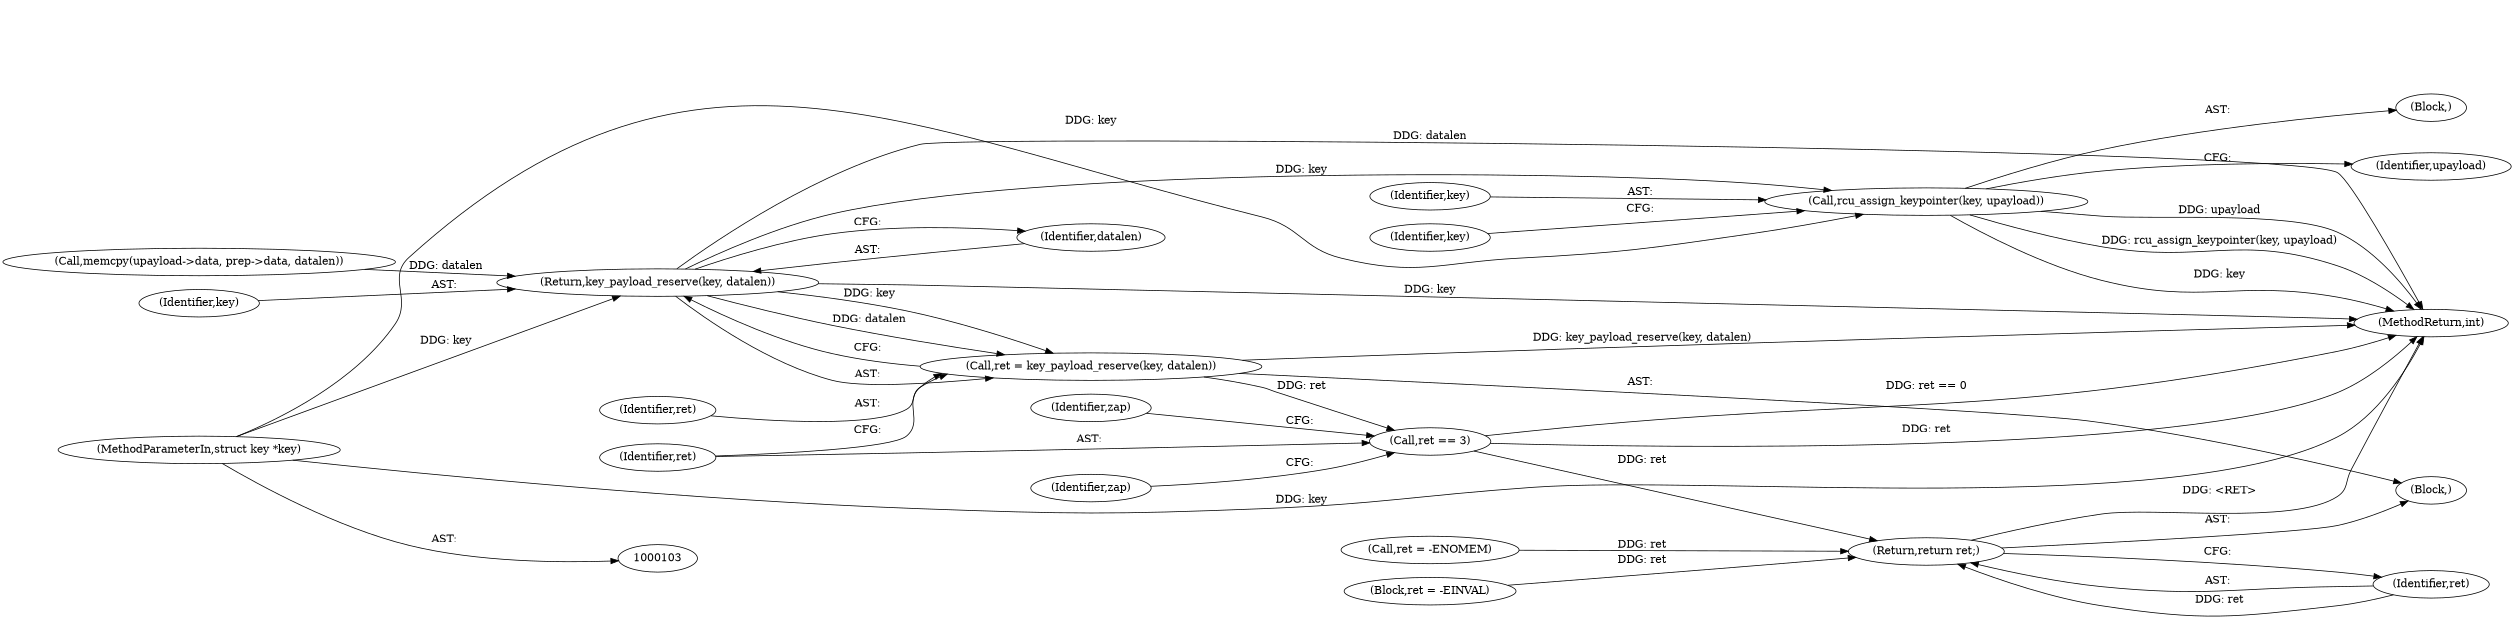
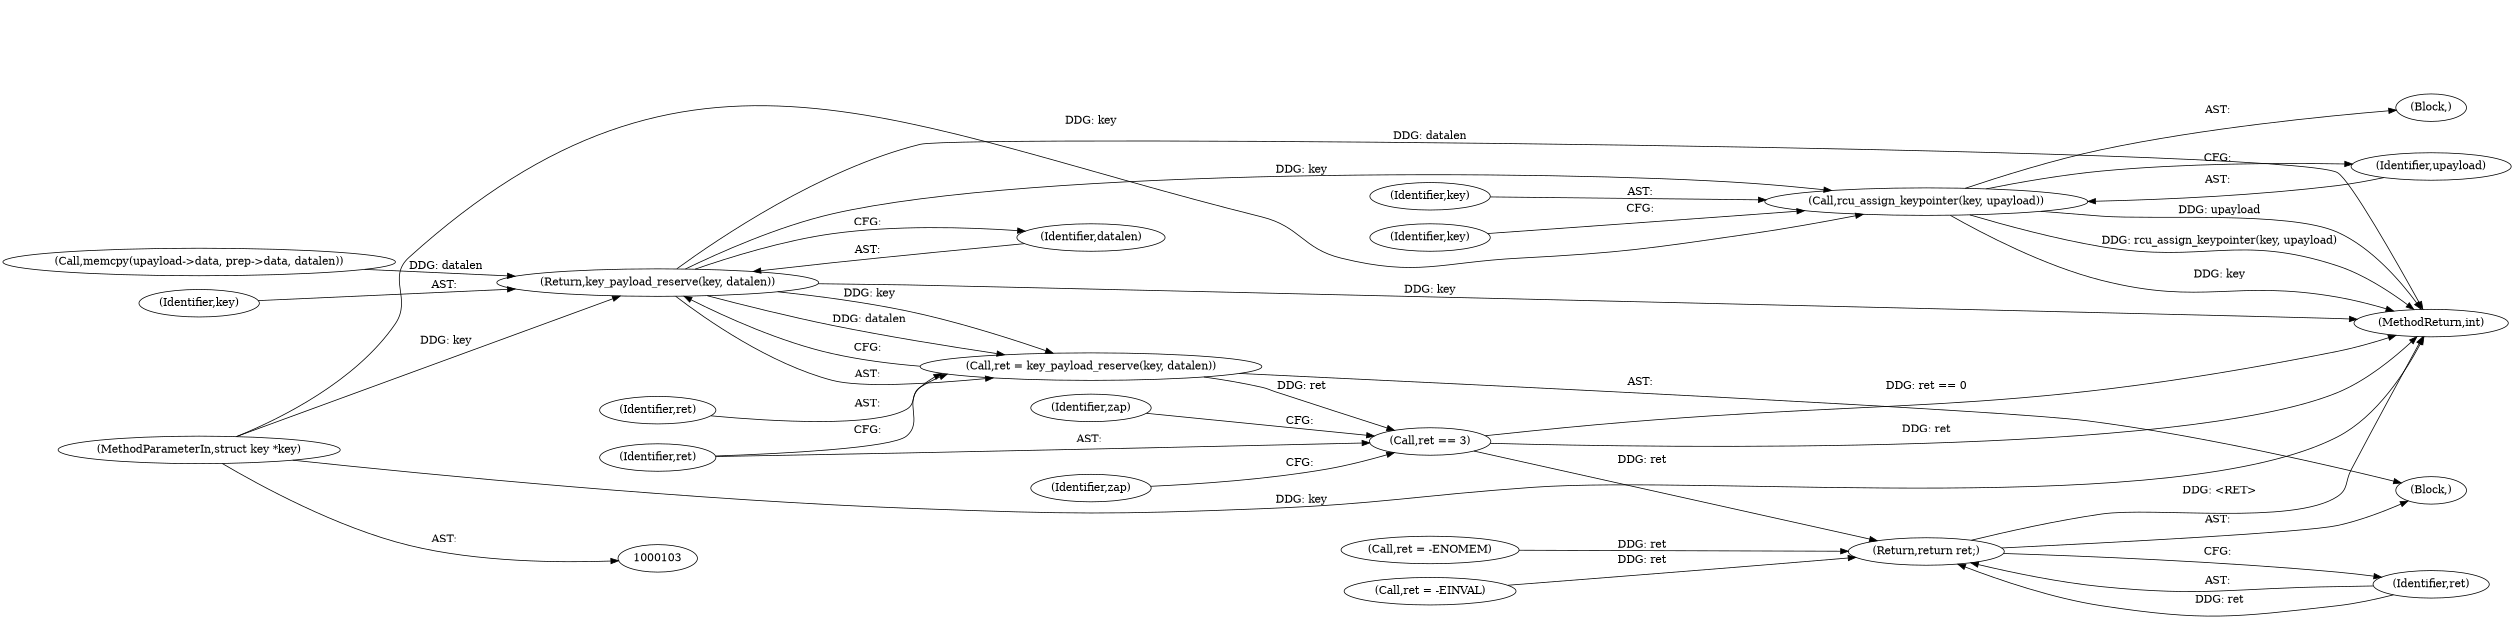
edge "(Identifier,upayload)" -> "(Call,rcu_assign_keypointer(key, upayload))": added, label "AST:"
edge "(Call,ret = key_payload_reserve(key, datalen))" -> "(MethodReturn,int)": removed, label "DDG: key_payload_reserve(key, datalen)"
node "(Block,ret = -EINVAL)": label "(Block,ret = -EINVAL)" -> "(Call,ret = -EINVAL)"
